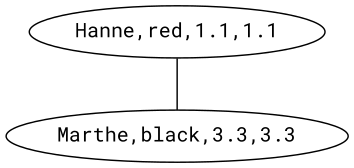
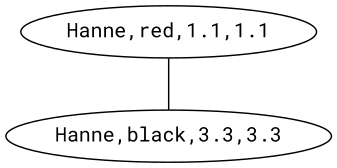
node "Marthe,black,3.3,3.3": label "Marthe,black,3.3,3.3" -> "Hanne,black,3.3,3.3"
